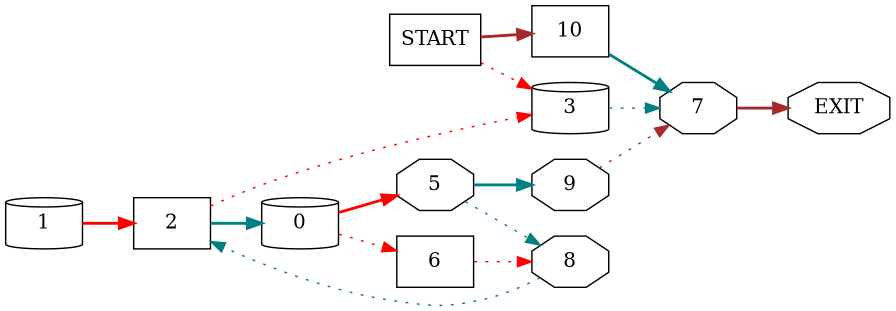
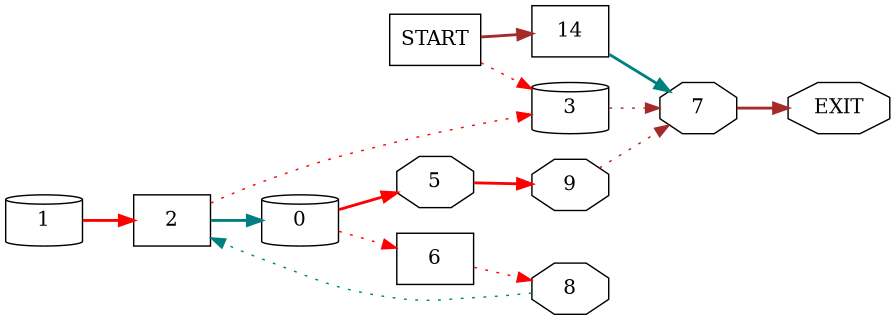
node "10": label "10" -> "14"
edge "3" -> "7": color teal -> brown
edge "5" -> "9": color teal -> red
edge "5" -> "8": removed
